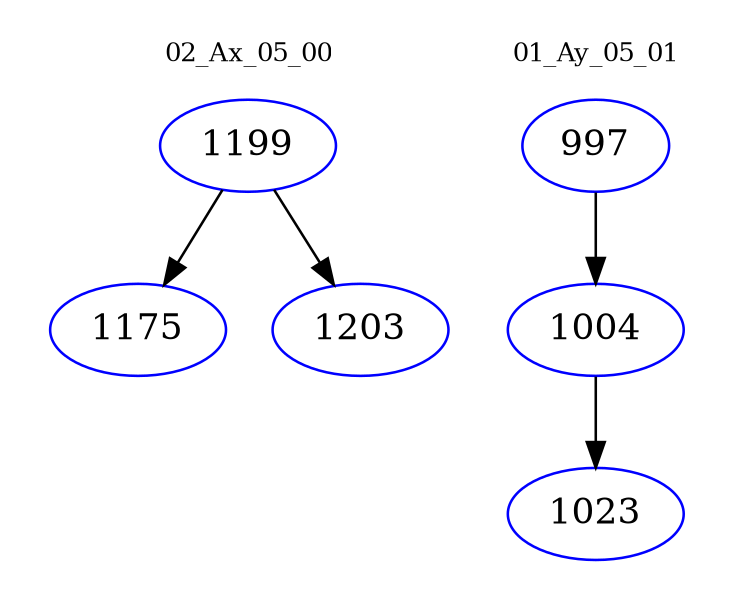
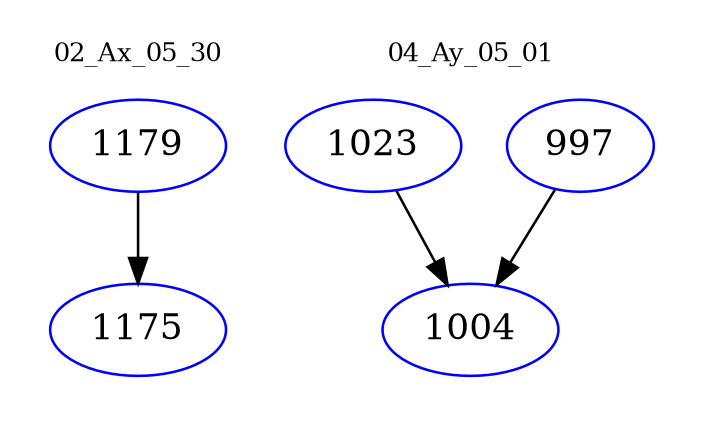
cluster "02_Ax_05_00": label "02_Ax_05_00" -> "02_Ax_05_30"
cluster "01_Ay_05_01": label "01_Ay_05_01" -> "04_Ay_05_01"
node "1199": label "1199" -> "1179"
node "1203": removed
edge "1004" -> "1023": reversed
